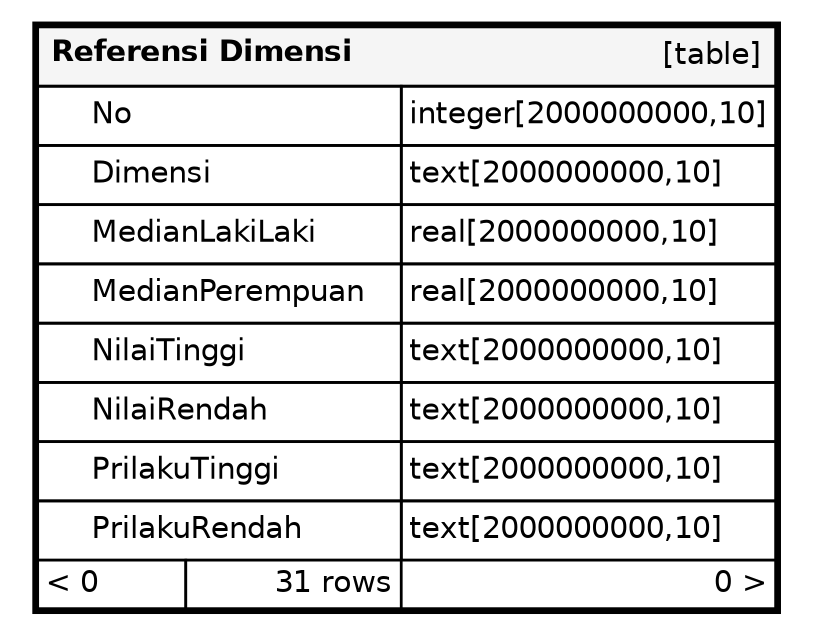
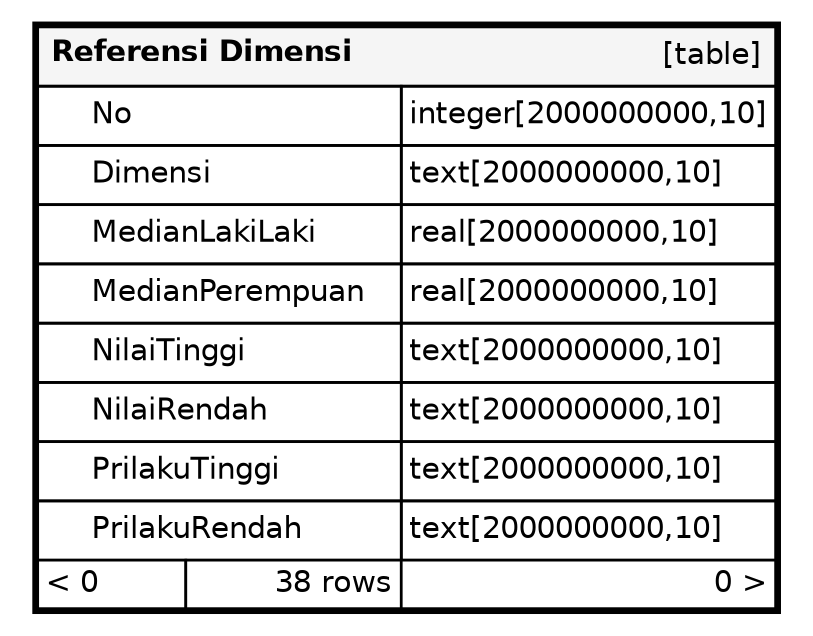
node "Referensi Dimensi": text "31 rows" -> "38 rows"
